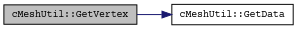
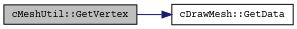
node "cMeshUtil::GetData": label "cMeshUtil::GetData" -> "cDrawMesh::GetData"
